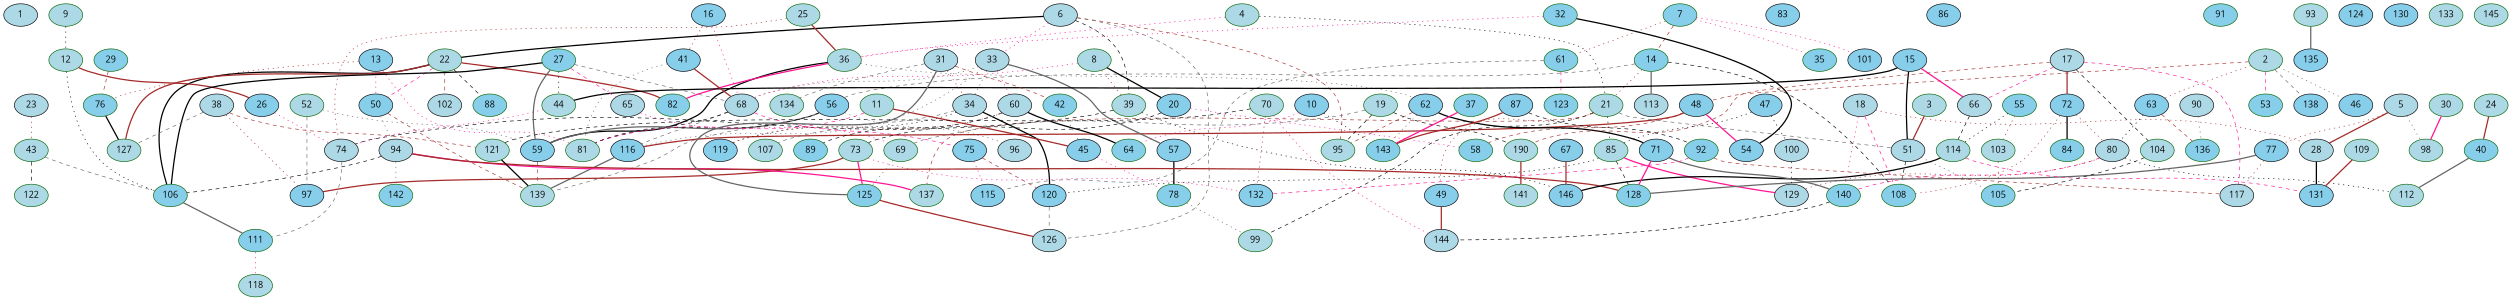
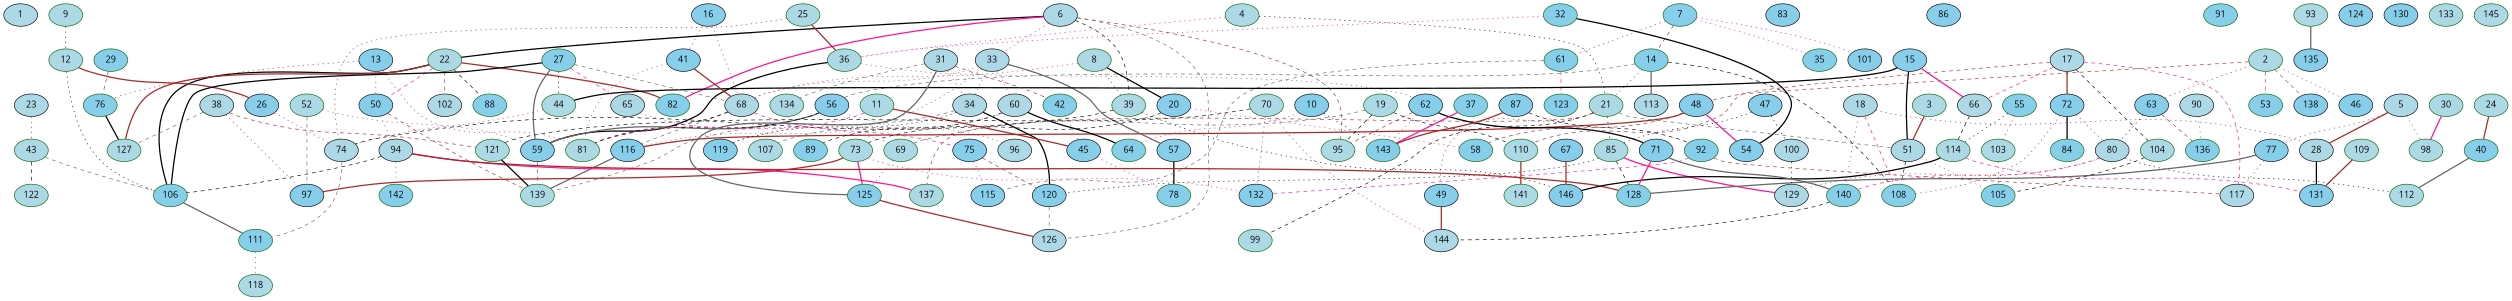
edge "36" -- "82": now "6" -- "82"
node "190": label "190" -> "110"
edge "78" -- "99": removed
